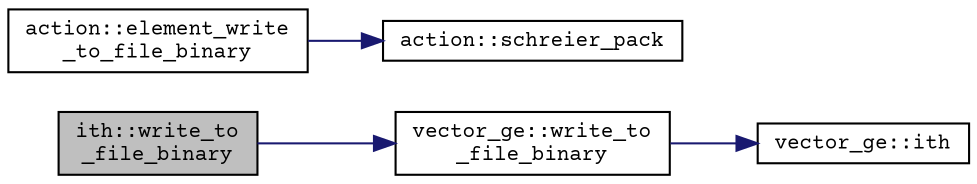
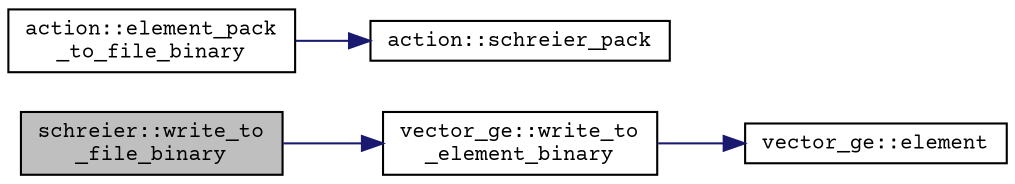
node "action::element_write _to_file_binary": label "action::element_write _to_file_binary" -> "action::element_pack _to_file_binary"
node "ith::write_to _file_binary": label "ith::write_to _file_binary" -> "schreier::write_to _file_binary"
node "vector_ge::write_to _file_binary": label "vector_ge::write_to _file_binary" -> "vector_ge::write_to _element_binary"
node "vector_ge::ith": label "vector_ge::ith" -> "vector_ge::element"
